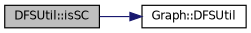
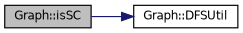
node "DFSUtil::isSC": label "DFSUtil::isSC" -> "Graph::isSC"
